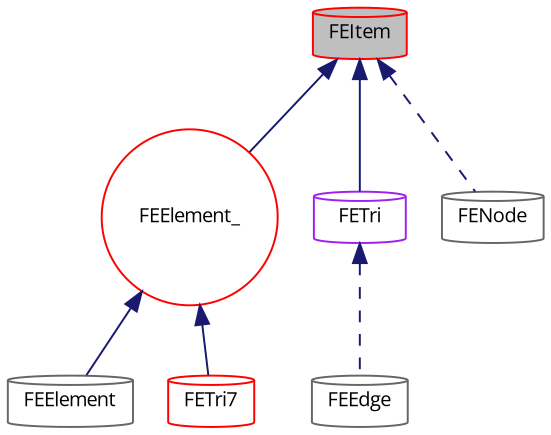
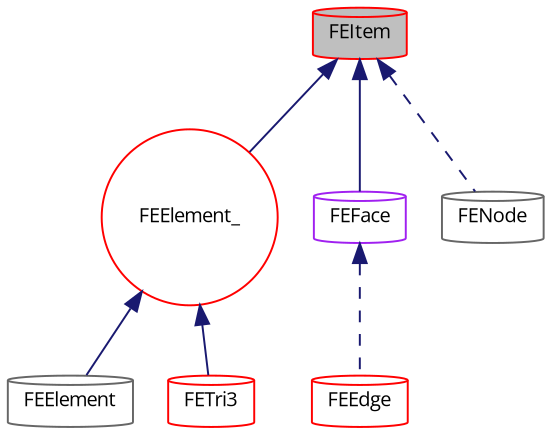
node "FETri": label "FETri" -> "FEFace"
node "FETri7": label "FETri7" -> "FETri3"
node "FEEdge": color gray40 -> red
